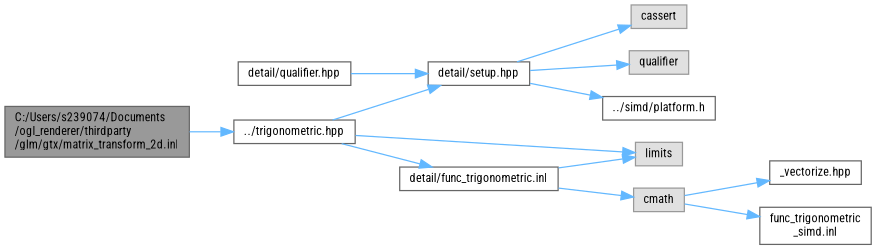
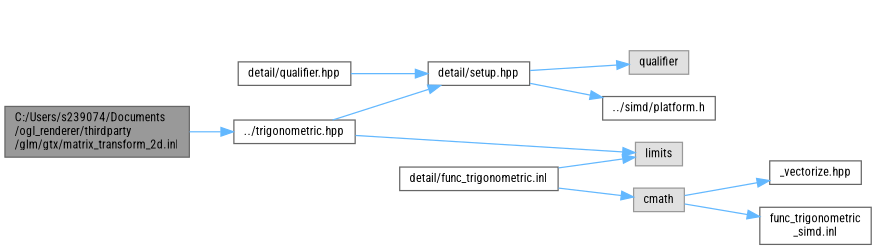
node "cassert": removed
edge "../trigonometric.hpp" -> "detail/func_trigonometric.inl": removed
